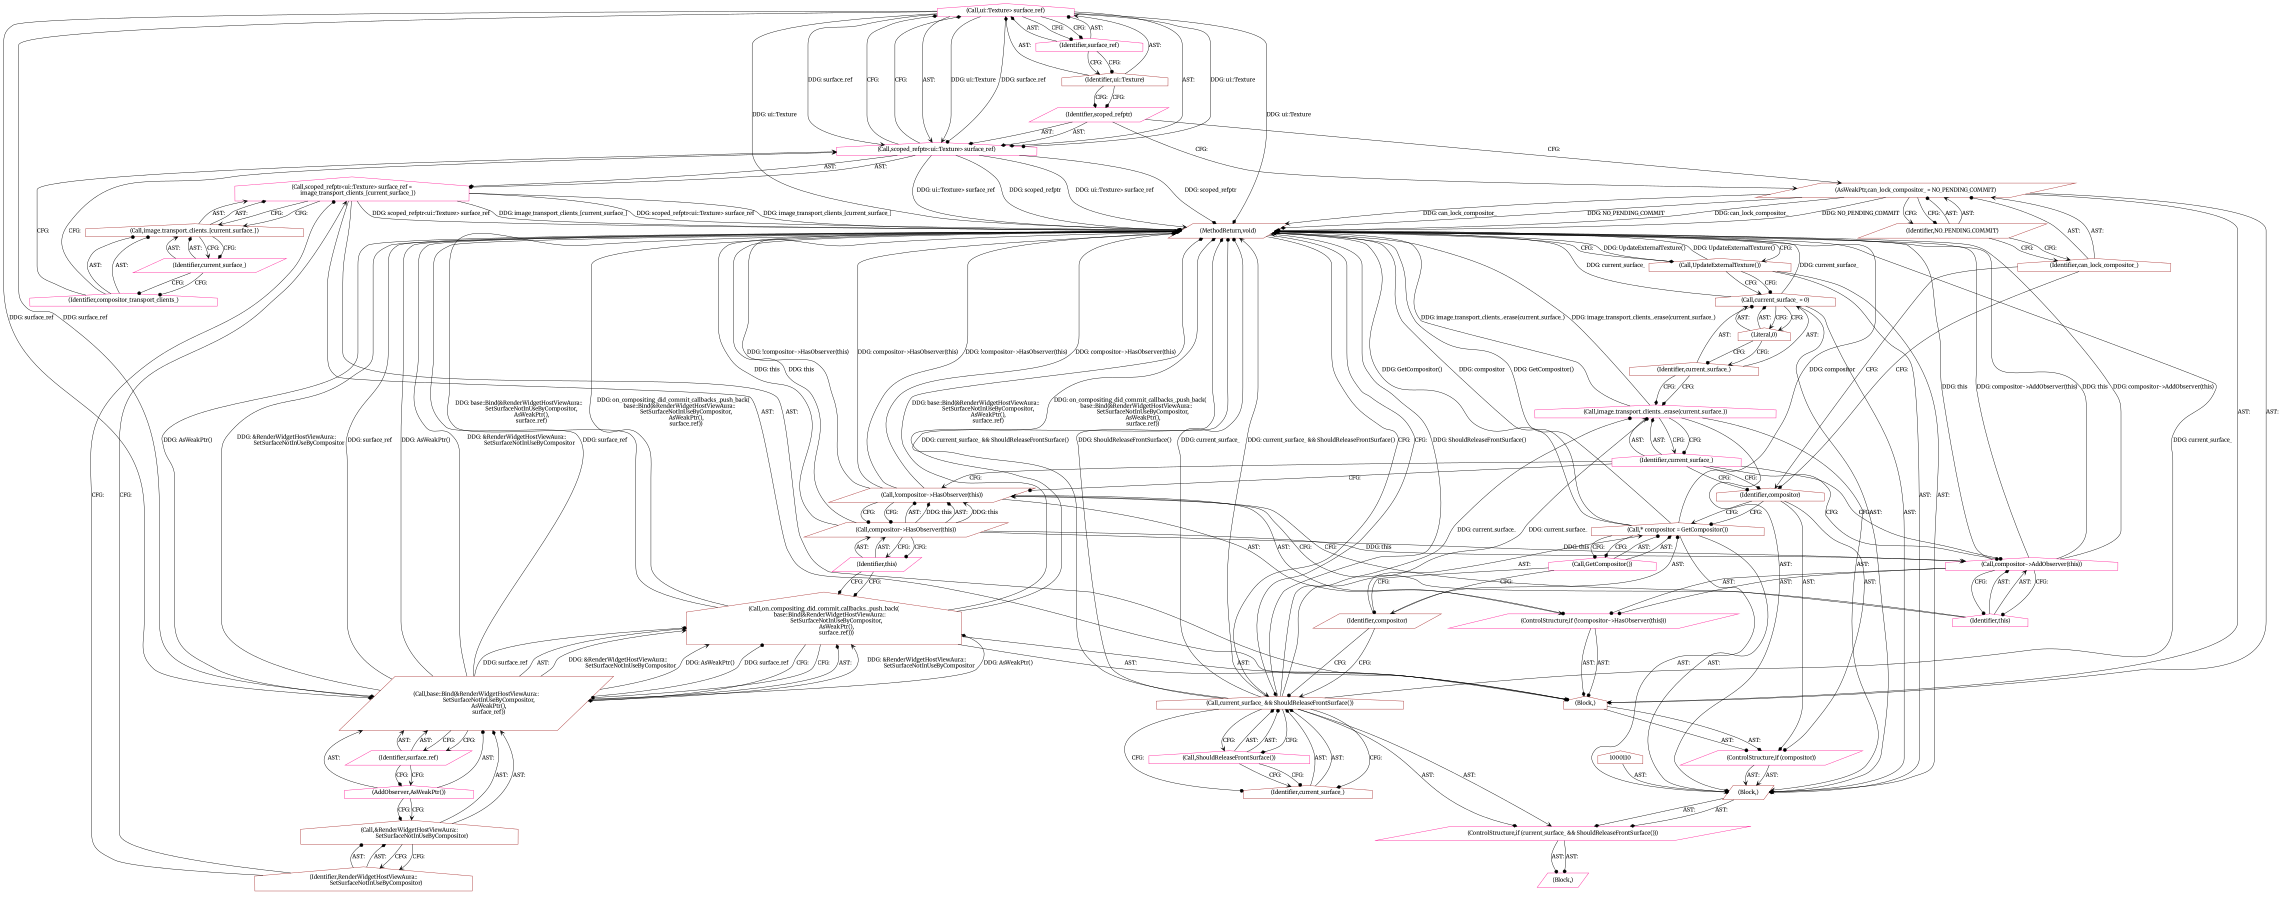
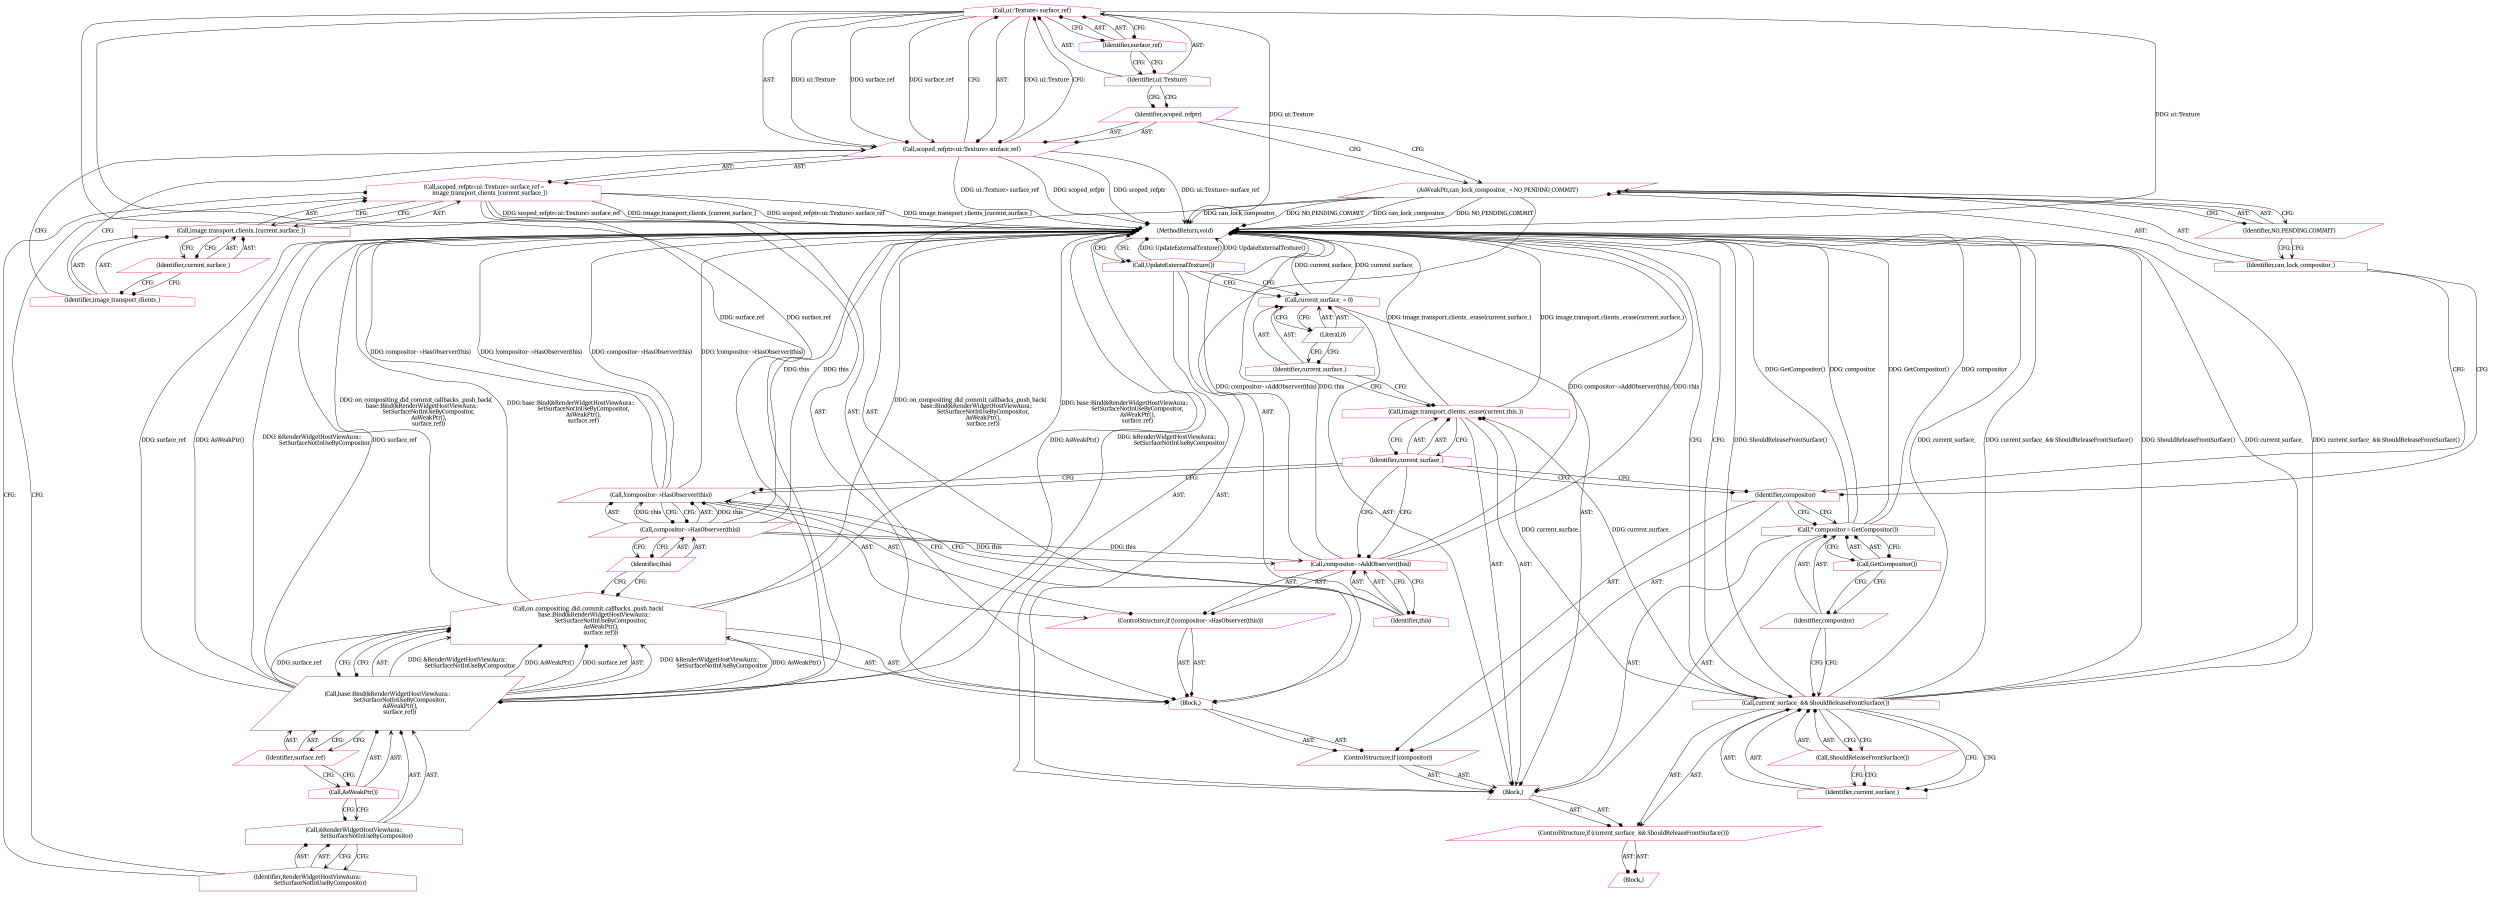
node "(Call,scoped_refptr<ui::Texture> surface_ref)": shape house -> parallelogram
node "(Call,UpdateExternalTexture())": color brown -> deeppink
node "(Identifier,compositor_transport_clients_)": label "(Identifier,compositor_transport_clients_)" -> "(Identifier,image_transport_clients_)"
node "(Literal,0)": shape house -> parallelogram
node "(Call,image_transport_clients_.erase(current_surface_))": label "(Call,image_transport_clients_.erase(current_surface_))" -> "(Call,image_transport_clients_.erase(current_this_))"
node "(Call,GetCompositor())": color deeppink -> brown
node "(Call,ShouldReleaseFrontSurface())": shape house -> parallelogram
node "1000110": removed
node "(ControlStructure,if (compositor))": color deeppink -> brown
node "(AddObserver,AsWeakPtr())": label "(AddObserver,AsWeakPtr())" -> "(Call,AsWeakPtr())"
